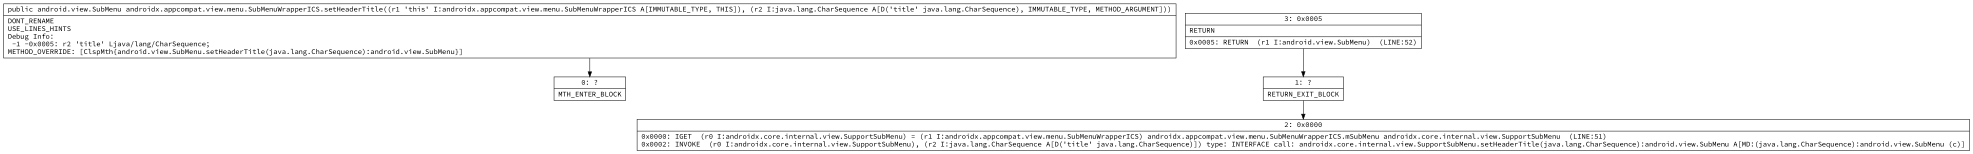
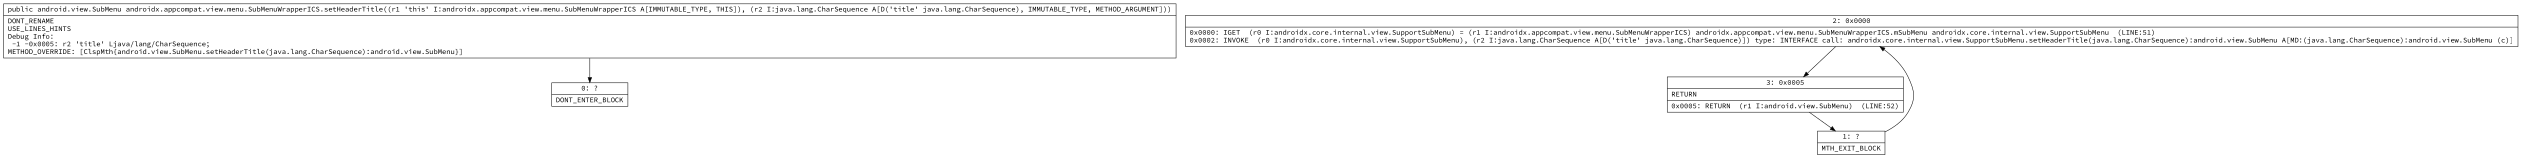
edge "2: 0x0000" -> "3: 0x0005": added
node "0: ?": text "MTH_ENTER_BLOCK" -> "DONT_ENTER_BLOCK"
node "1: ?": text "RETURN_EXIT_BLOCK" -> "MTH_EXIT_BLOCK"
